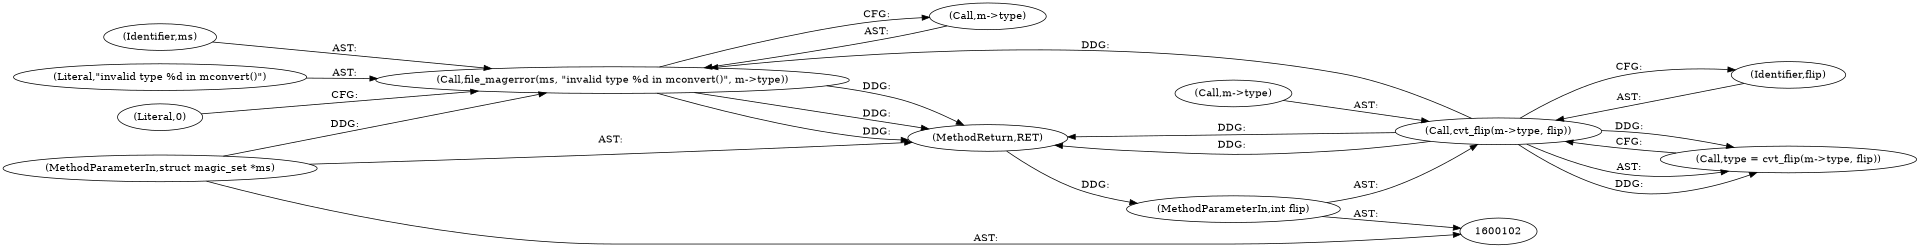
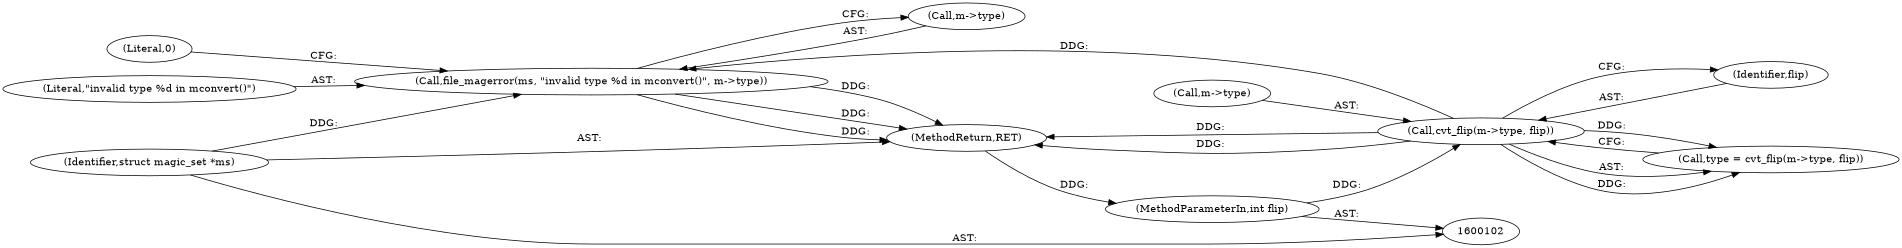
node "(Identifier,ms)": removed
node "(MethodParameterIn,struct magic_set *ms)": label "(MethodParameterIn,struct magic_set *ms)" -> "(Identifier,struct magic_set *ms)"
edge "(MethodParameterIn,int flip)" -> "(Call,cvt_flip(m->type, flip))": label "AST: " -> "DDG: "
